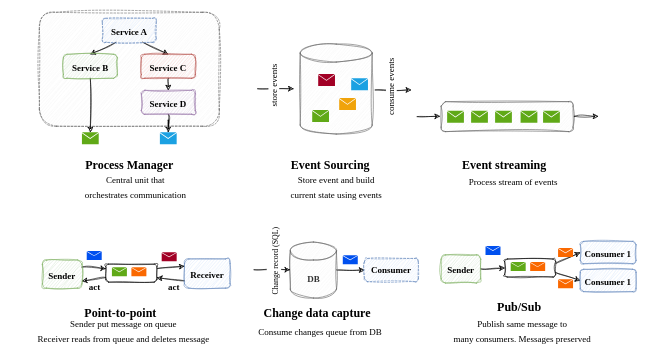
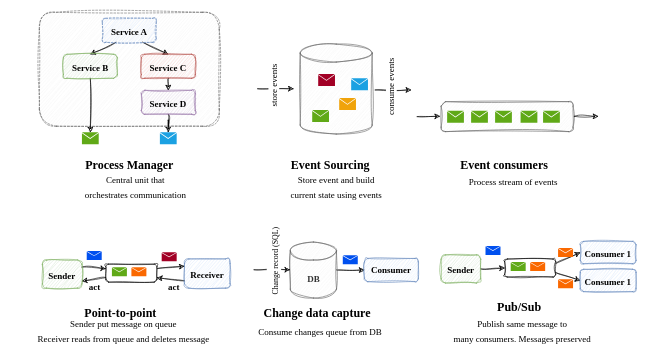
node "Event streaming": label "Event streaming" -> "Event consumers"
node "Consumer": style dashed -> solid
